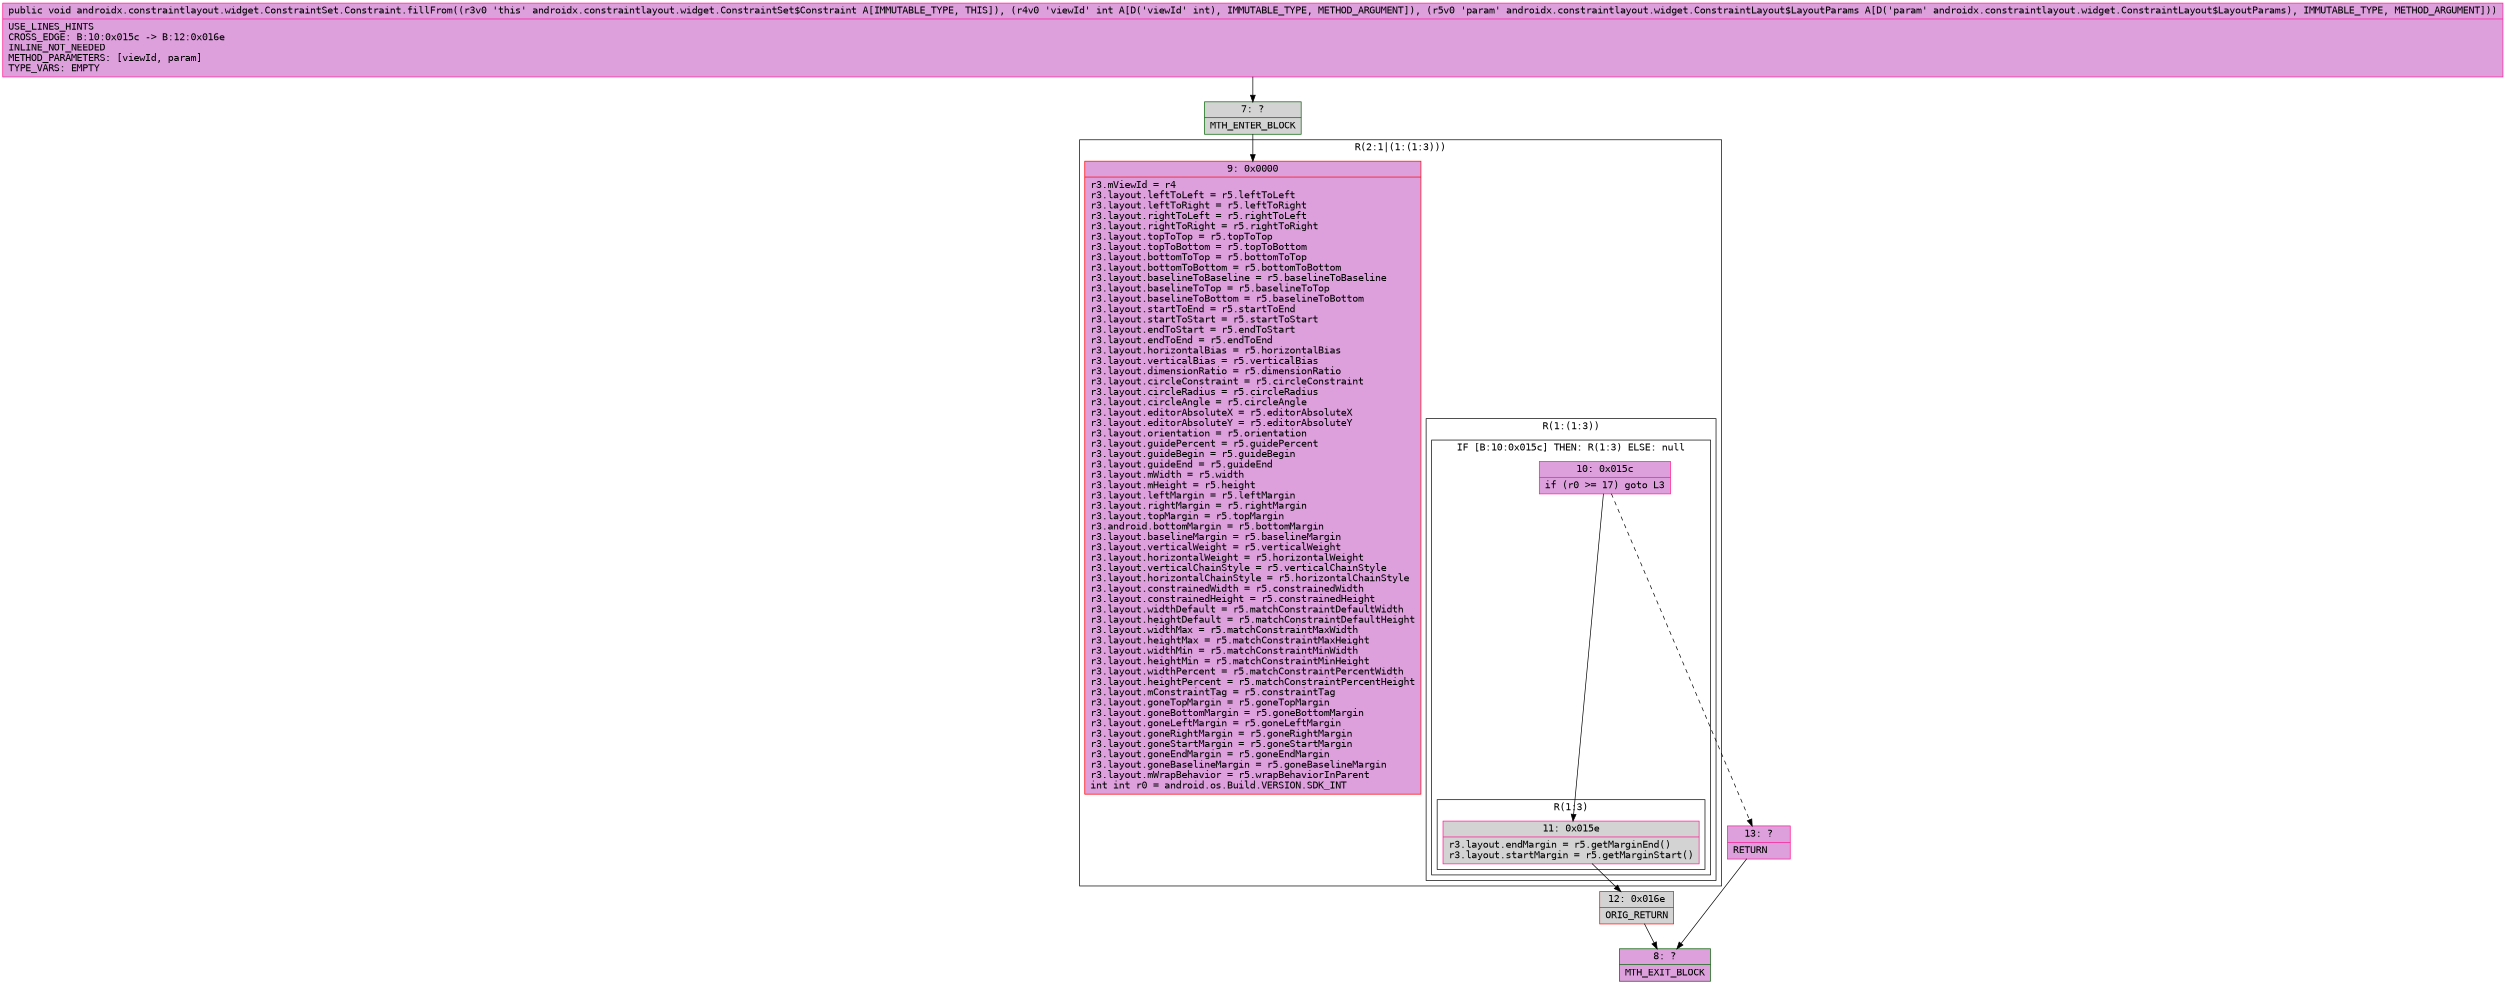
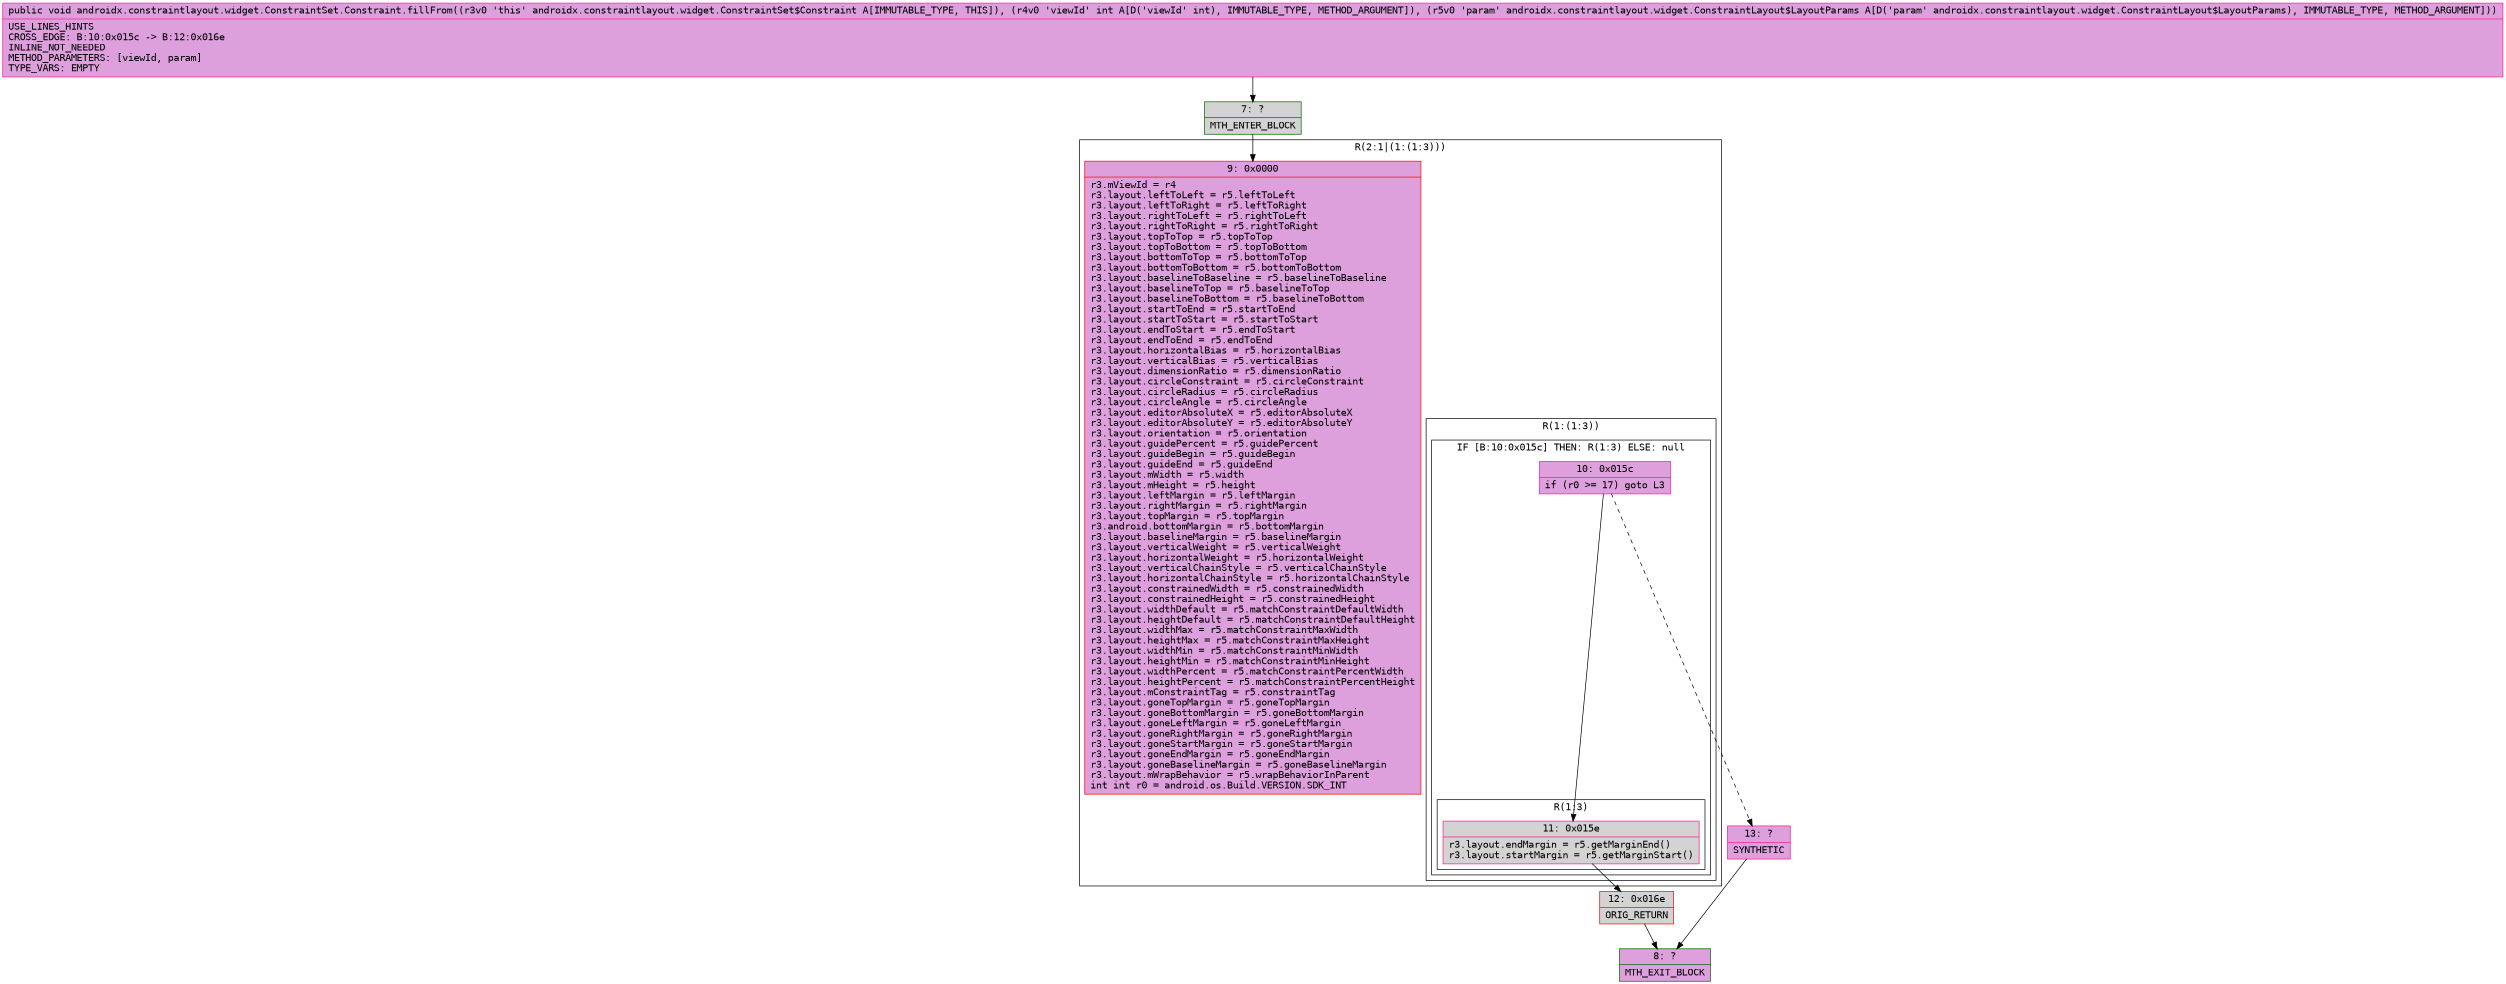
node "13: ?": text "RETURN" -> "SYNTHETIC"
